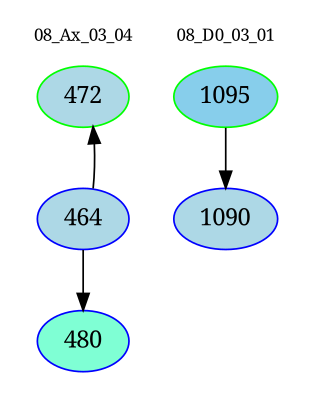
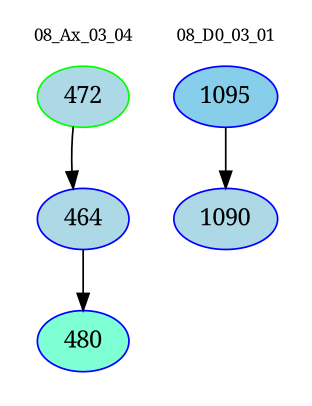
node "1095": color green -> blue
edge "464" -> "472": reversed
